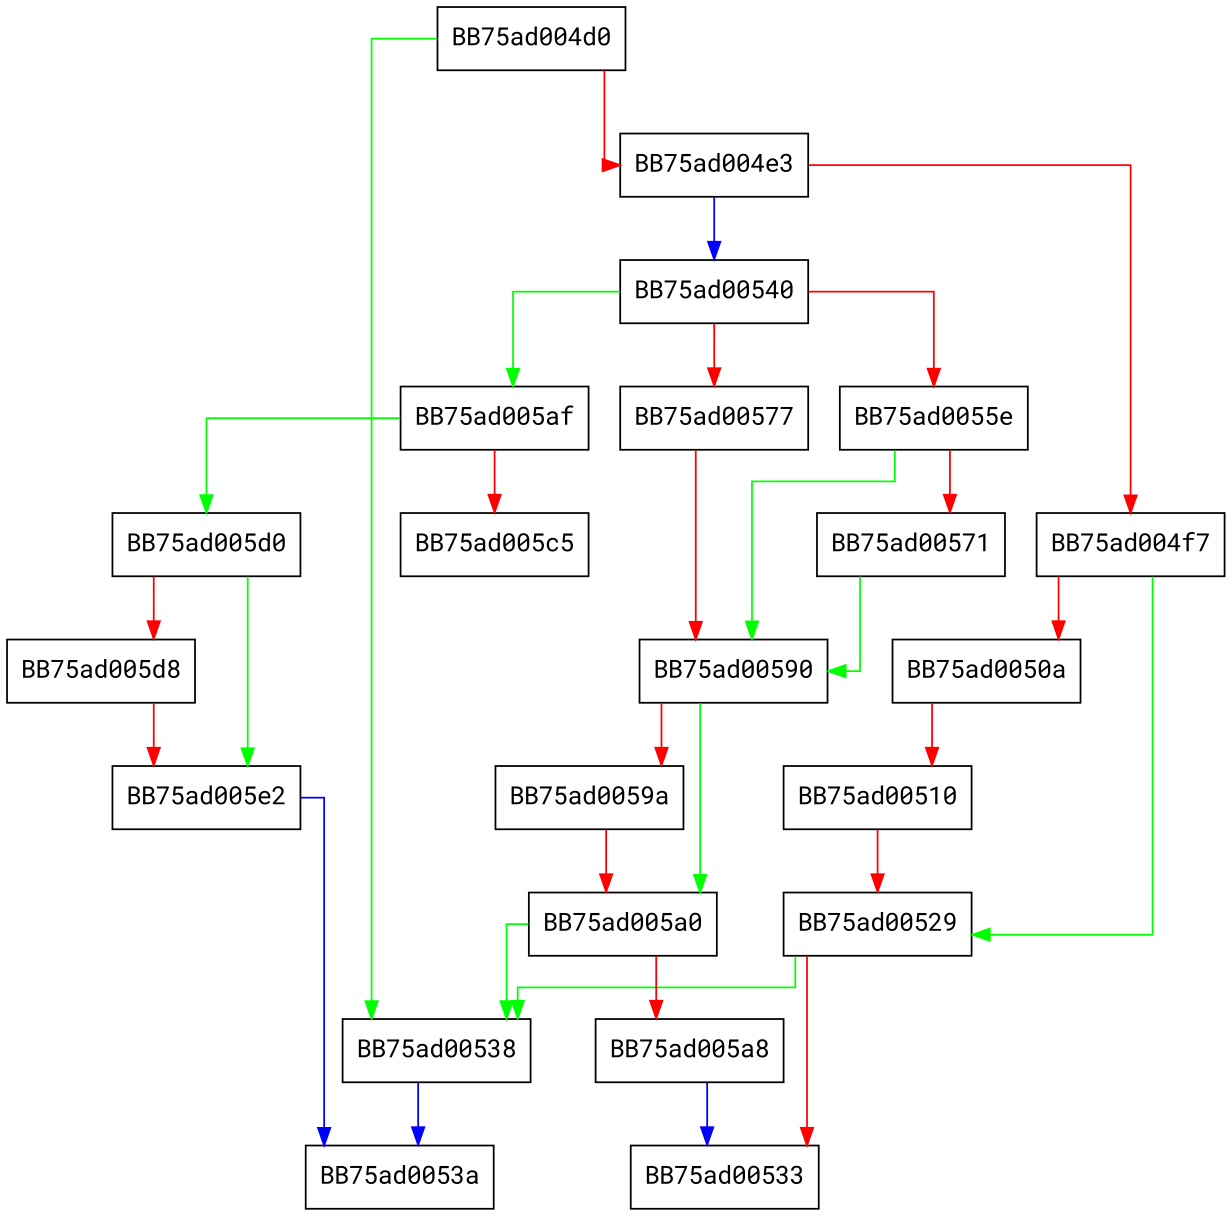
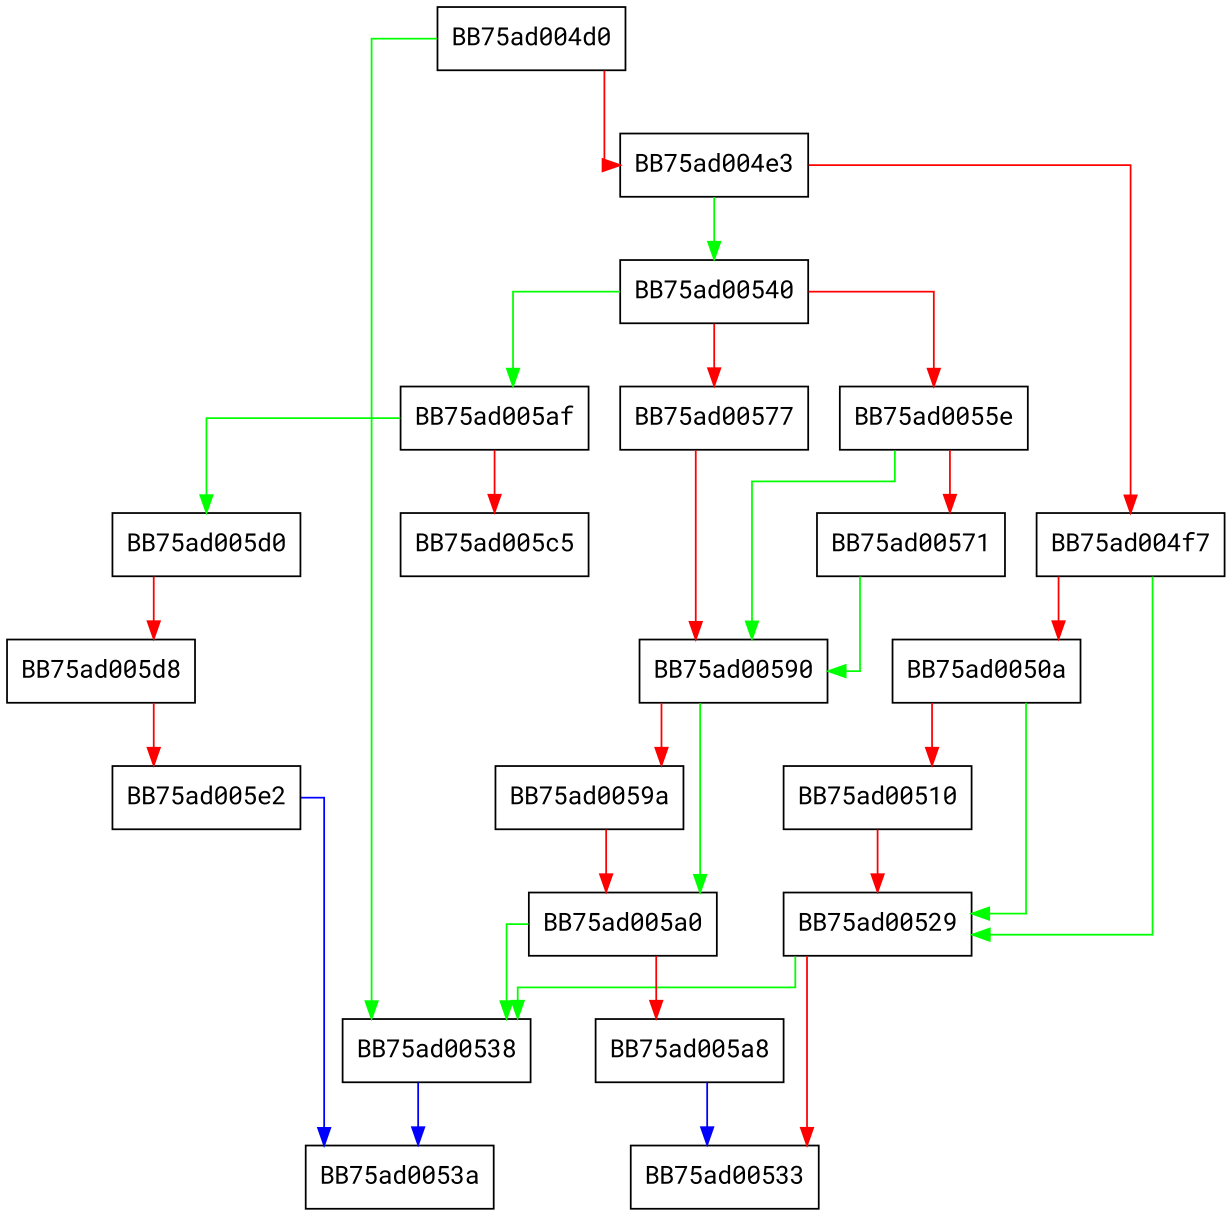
edge "BB75ad004e3" -> "BB75ad00540": color blue -> green
edge "BB75ad005d0" -> "BB75ad005e2": removed
edge "BB75ad0050a" -> "BB75ad00529": added
